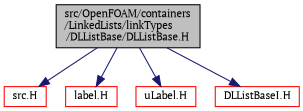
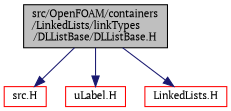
node "label.H": removed
node "DLListBaseI.H": label "DLListBaseI.H" -> "LinkedLists.H"
